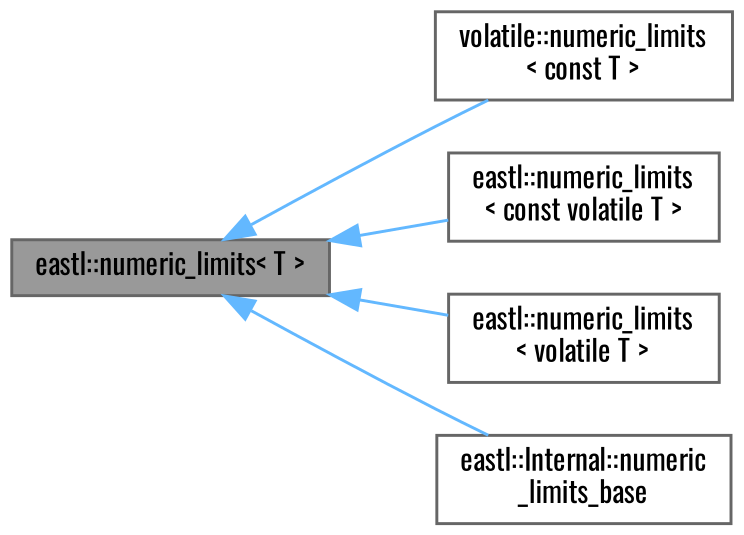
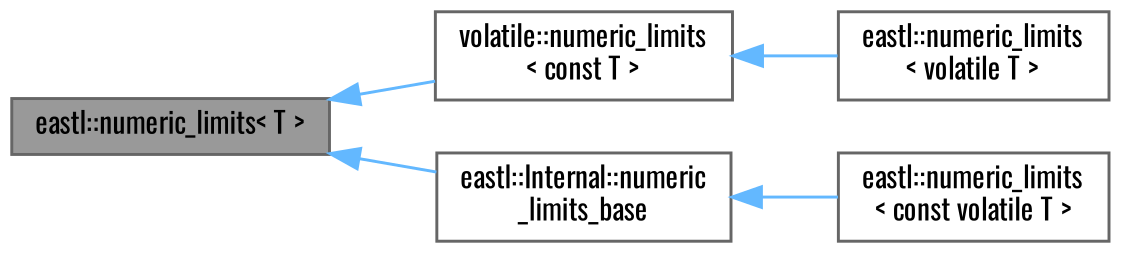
edge "eastl::numeric_limits < const volatile T >" -> "eastl::numeric_limits< T >": now "eastl::numeric_limits < const volatile T >" -> "eastl::Internal::numeric _limits_base"
edge "eastl::numeric_limits < volatile T >" -> "eastl::numeric_limits< T >": now "eastl::numeric_limits < volatile T >" -> "volatile::numeric_limits < const T >"
